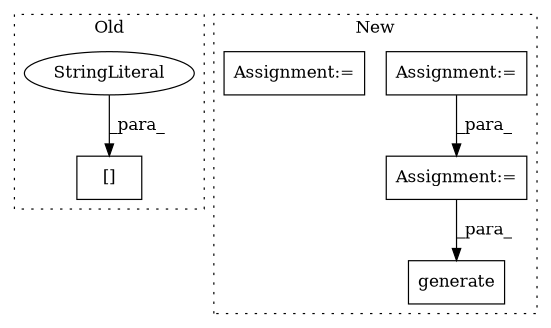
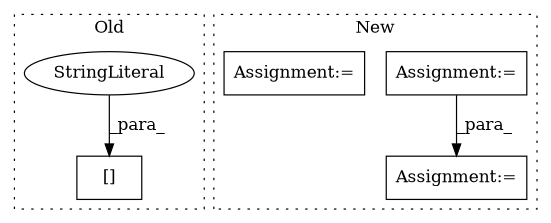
node "generate": removed
